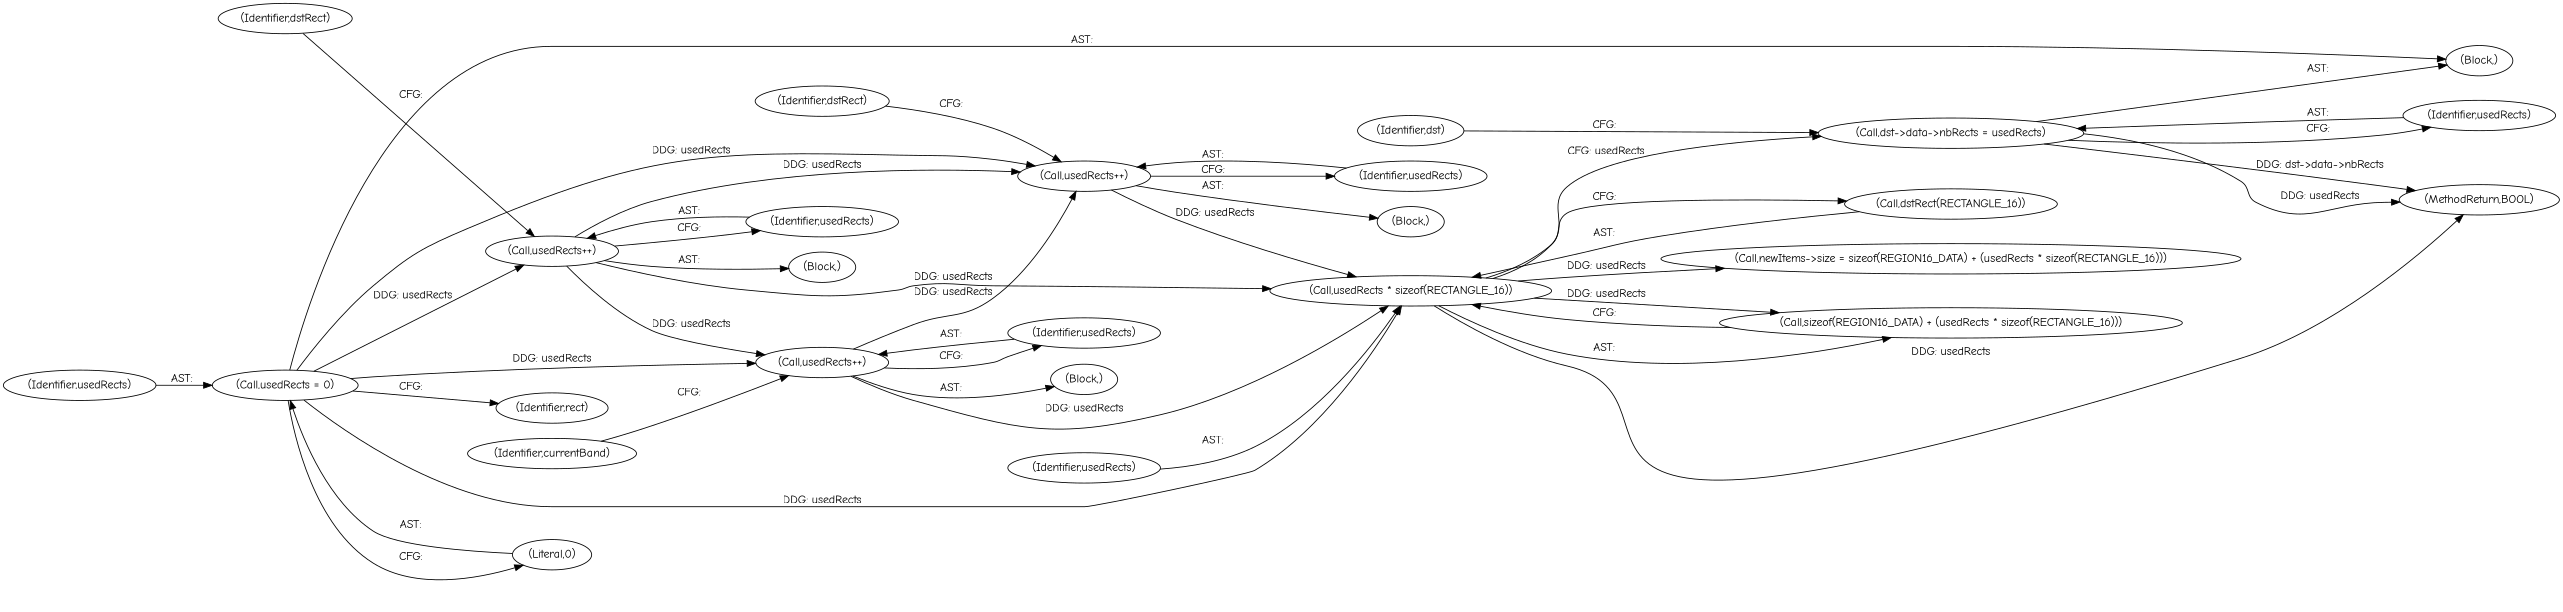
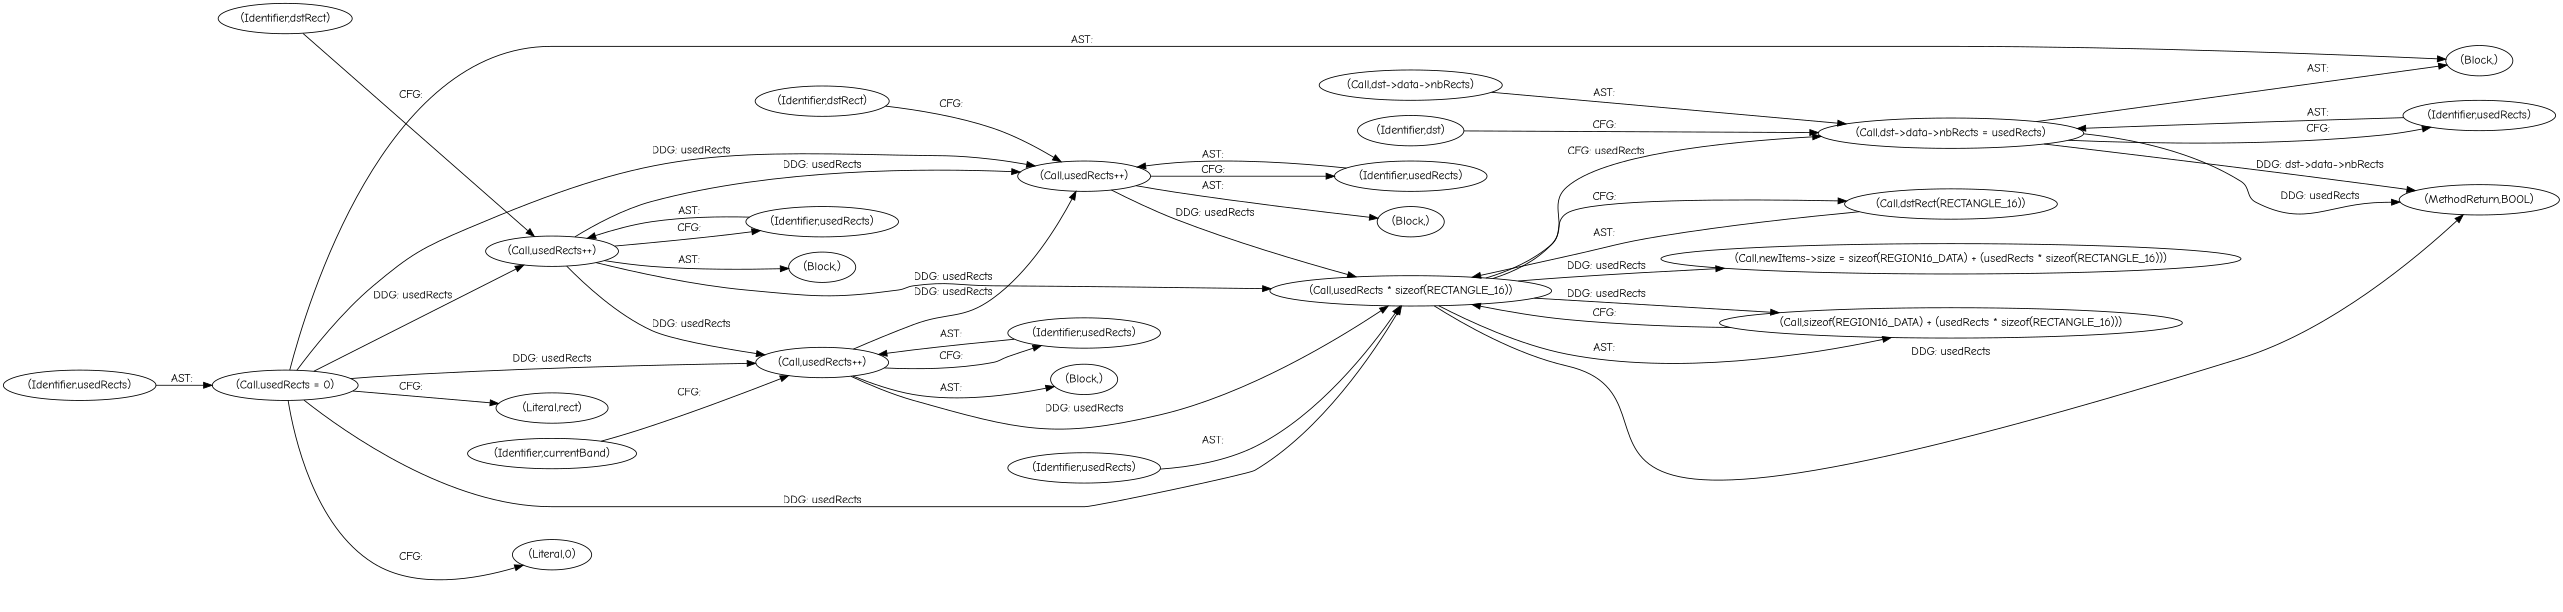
node "(Call,dst->data->nbRects)": added
node "(Identifier,rect)": label "(Identifier,rect)" -> "(Literal,rect)"
edge "(Literal,0)" -> "(Call,usedRects = 0)": removed, label "AST:"
